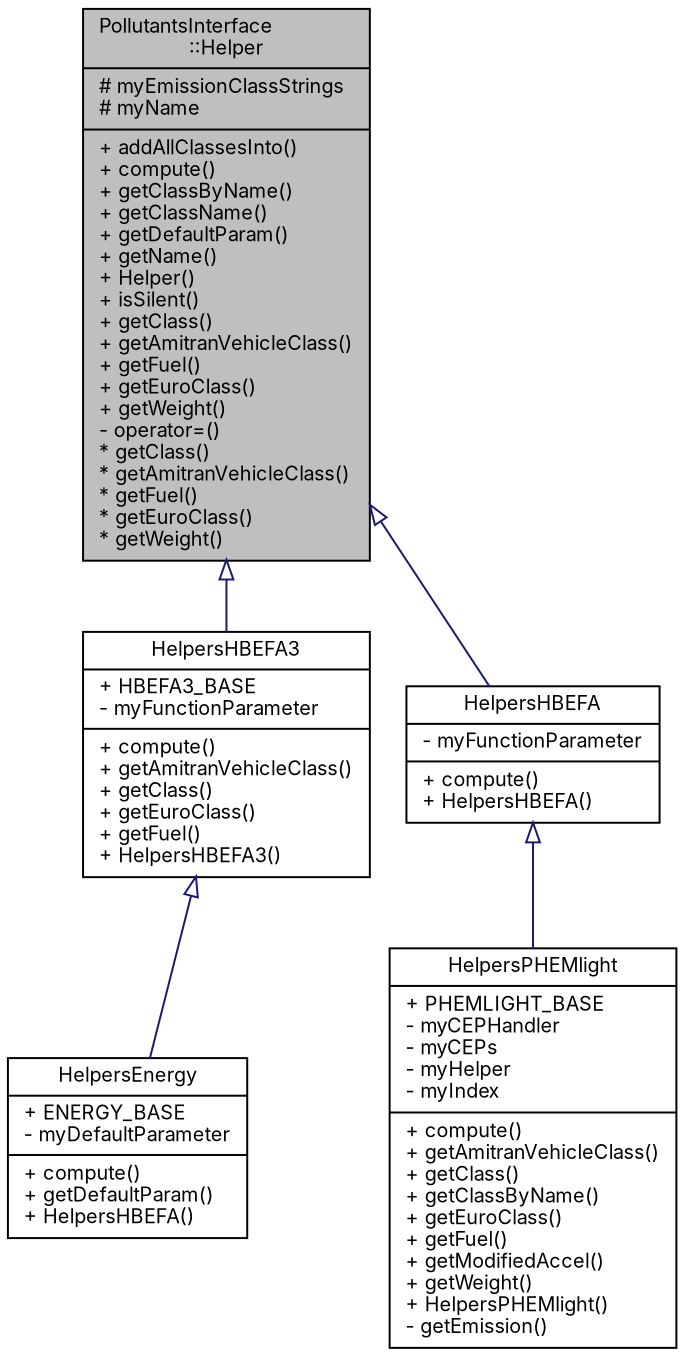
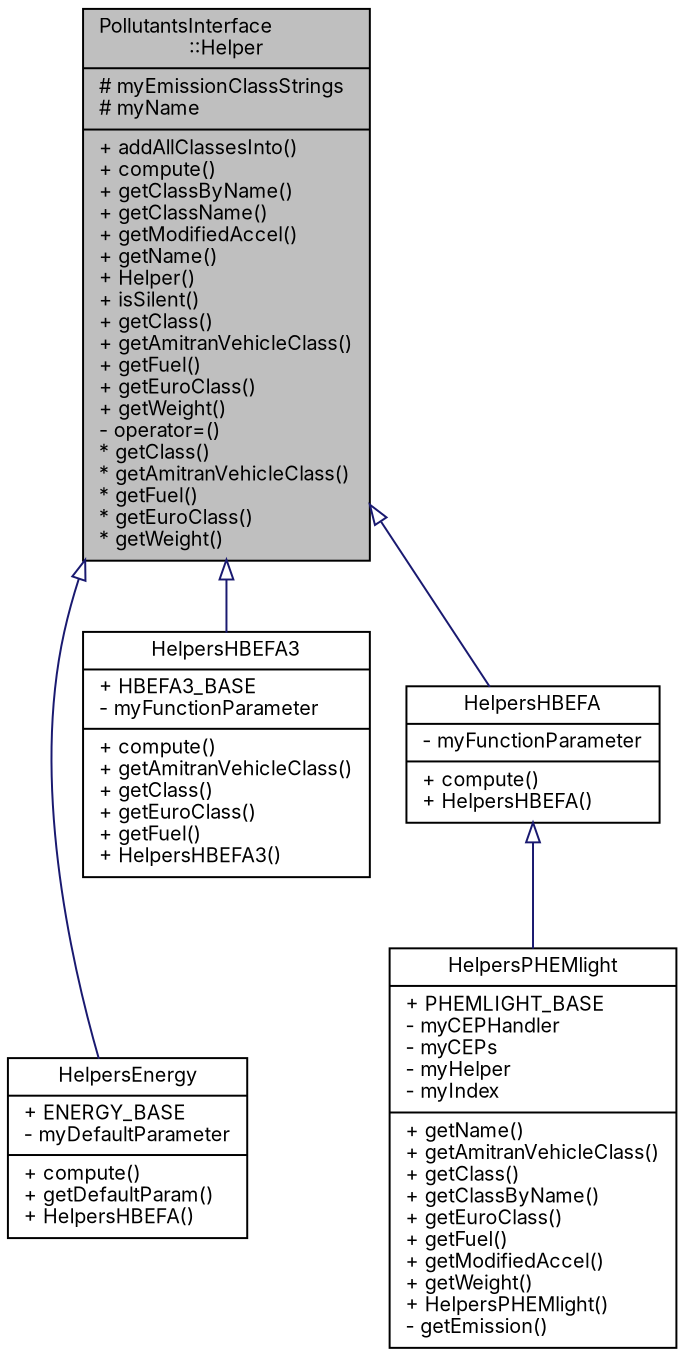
node "PollutantsInterface": text "+ getDefaultParam()" -> "+ getModifiedAccel()"
edge "HelpersEnergy" -> "HelpersHBEFA3": now "HelpersEnergy" -> "PollutantsInterface"
node "HelpersPHEMlight": text "+ compute()" -> "+ getName()"
